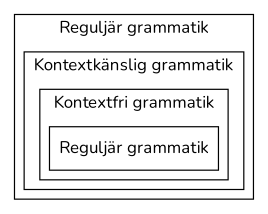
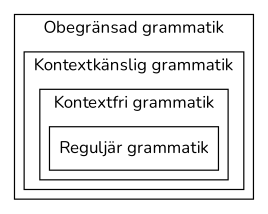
cluster "Reguljär grammatik": label "Reguljär grammatik" -> "Obegränsad grammatik"
